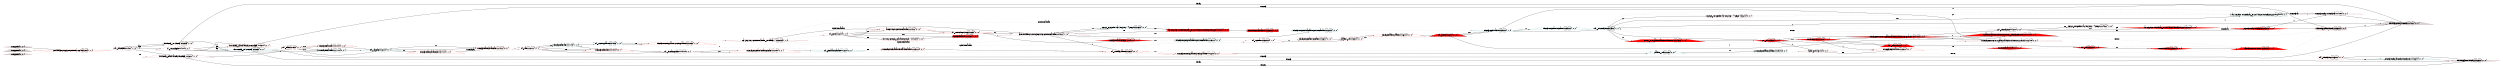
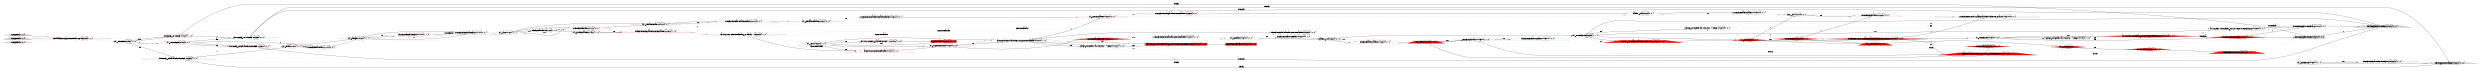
edge "sinkConfig.setArchive(archive)@@@39@@@['1', '1', '0']" -> "null != sourceConfigString@@@35@@@['1', '1', '1']": now "parallelism != null@@@35@@@['0', '1', '0']" -> "null != sourceConfigString@@@35@@@['1', '1', '1']"
node "sinkConfig.setTenant(tenant)@@@11@@@['1', '1', '0']": removed
